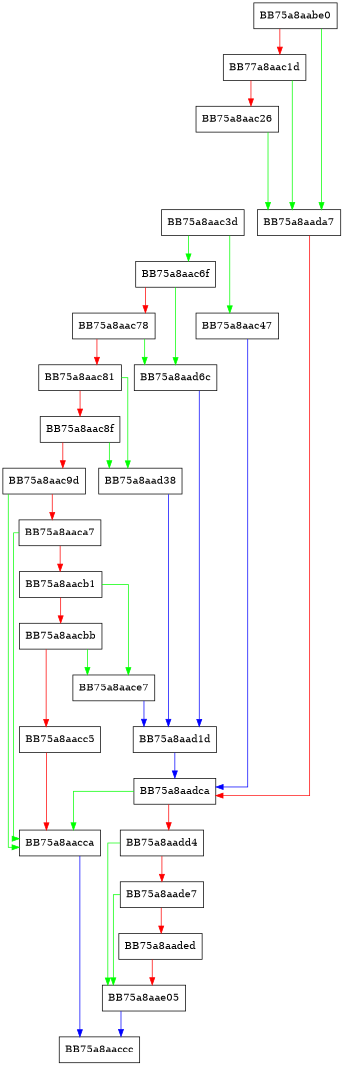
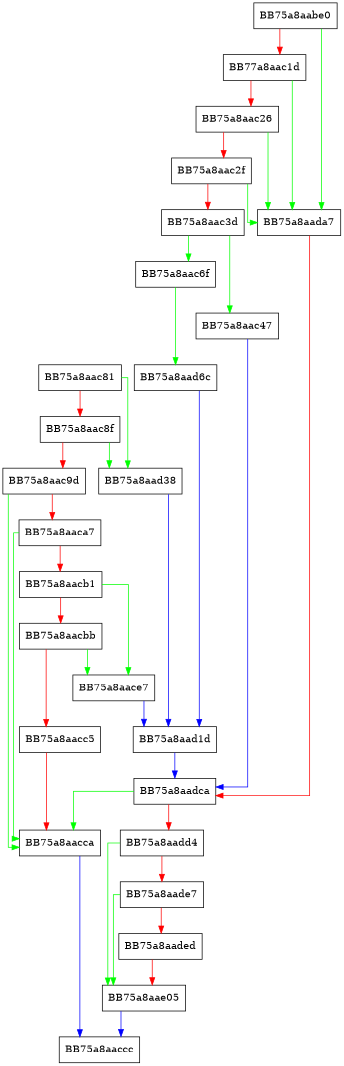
node "BB75a8aac2f": added
node "BB75a8aac78": removed
